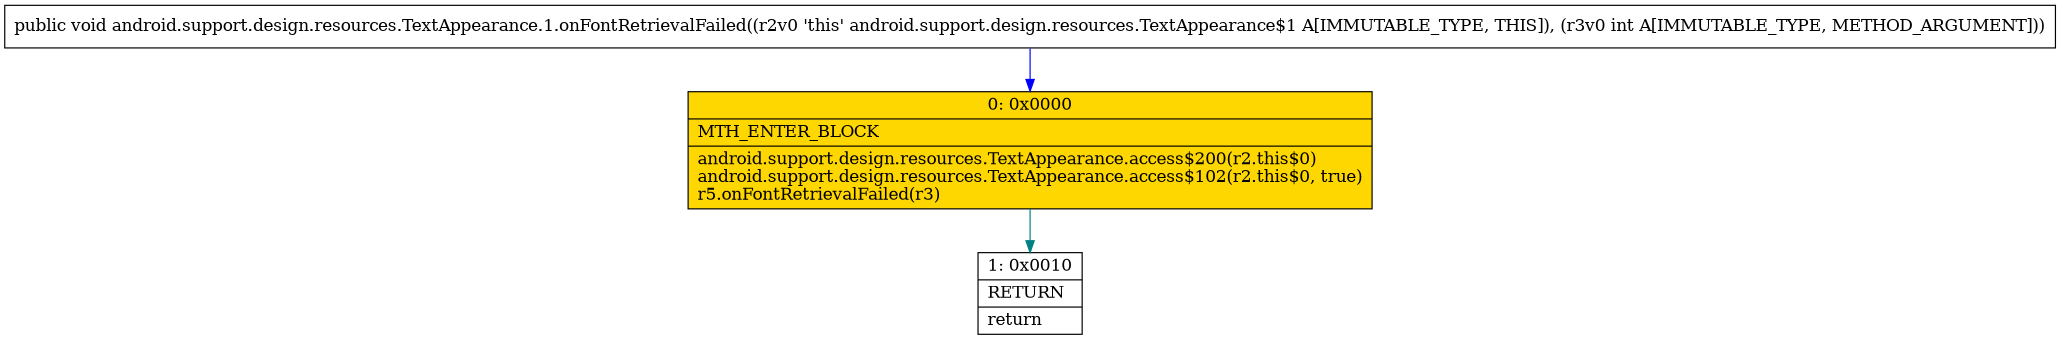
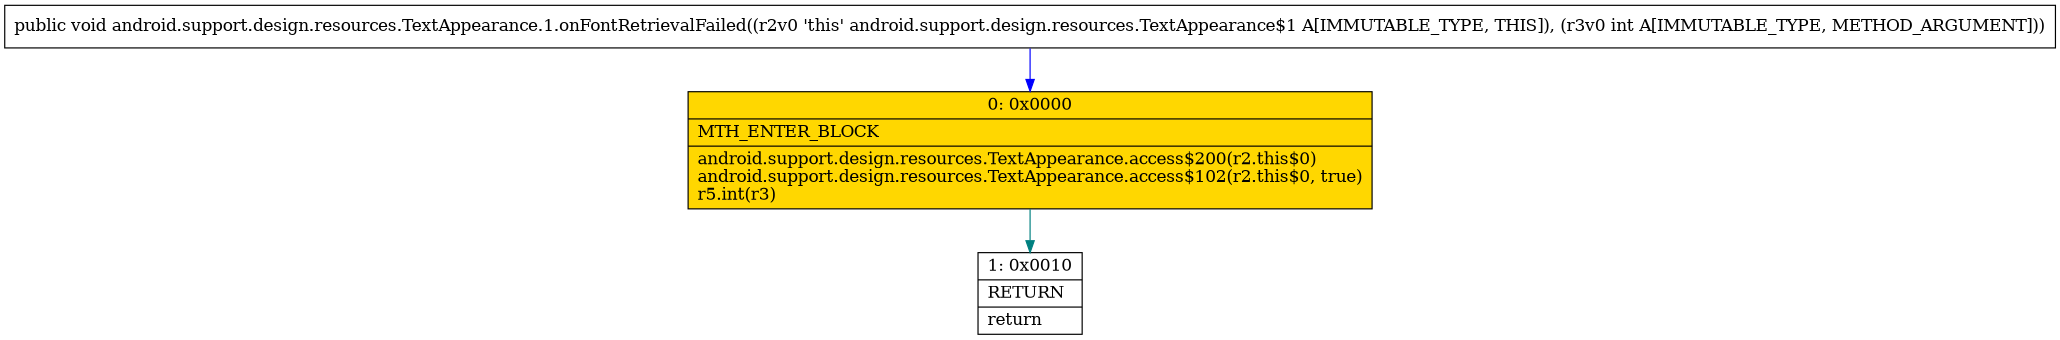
node "0: 0x0000": text "r5.onFontRetrievalFailed(r3)" -> "r5.int(r3)"
